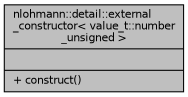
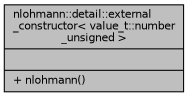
node "nlohmann::detail::external": text "+ construct()" -> "+ nlohmann()"
